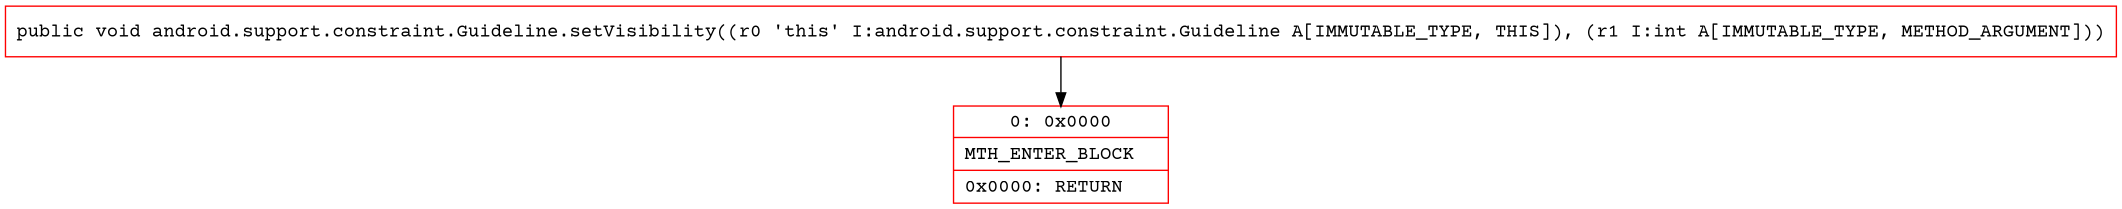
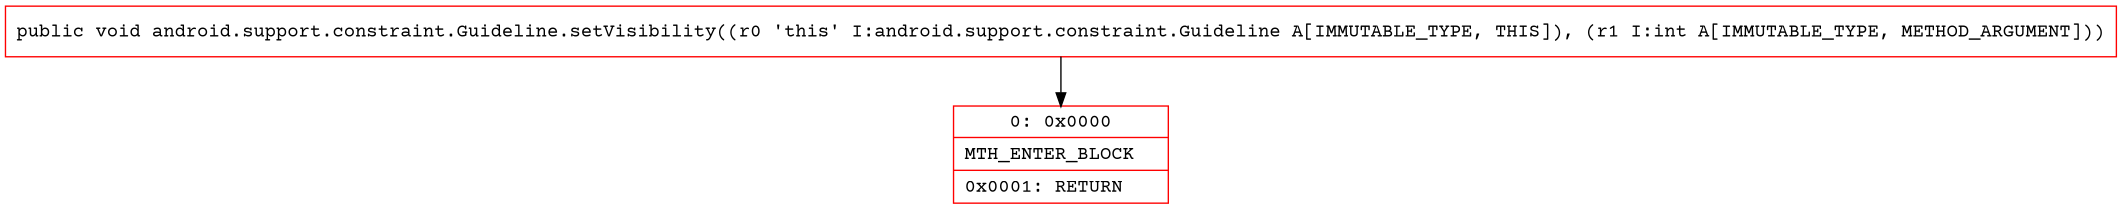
node "0: 0x0000": text "0x0000: RETURN" -> "0x0001: RETURN"
